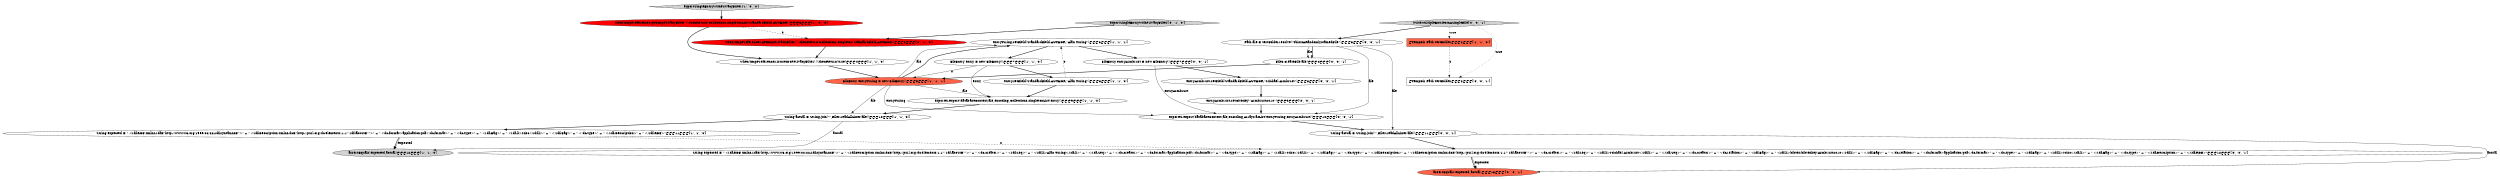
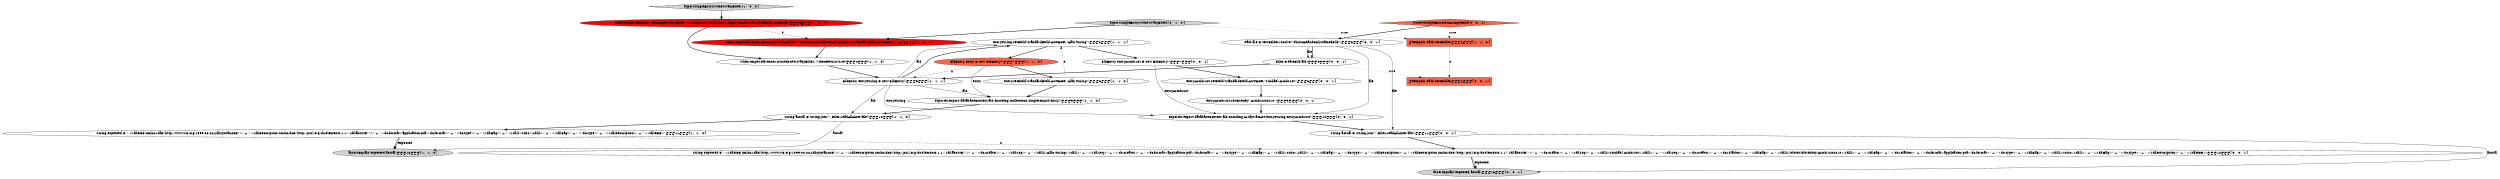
node "writeMultipleEntriesInASingleFile['0', '0', '1']": fillcolor lightgray -> tomato
edge "exportSingleEntryWithPrivacyFilter['0', '1', '0']" -> "@TempDir Path testFolder@@@2@@@['1', '1', '0']": added, label "true"
edge "writeMultipleEntriesInASingleFile['0', '0', '1']" -> "@TempDir Path testFolder@@@2@@@['0', '0', '1']": now "Files.createFile(file)@@@4@@@['0', '0', '1']" -> "@TempDir Path testFolder@@@2@@@['0', '0', '1']"
node "BibEntry entry = new BibEntry()@@@7@@@['1', '1', '0']": fillcolor white -> tomato
edge "BibEntry entry = new BibEntry()@@@7@@@['1', '1', '0']" -> "BibEntry entryTuring = new BibEntry()@@@5@@@['1', '1', '1']": style solid -> dashed
node "BibEntry entryTuring = new BibEntry()@@@5@@@['1', '1', '1']": fillcolor tomato -> white
node "@TempDir Path testFolder@@@2@@@['0', '0', '1']": fillcolor white -> tomato
node "assertEquals(expected,actual)@@@13@@@['0', '0', '1']": fillcolor tomato -> lightgray
